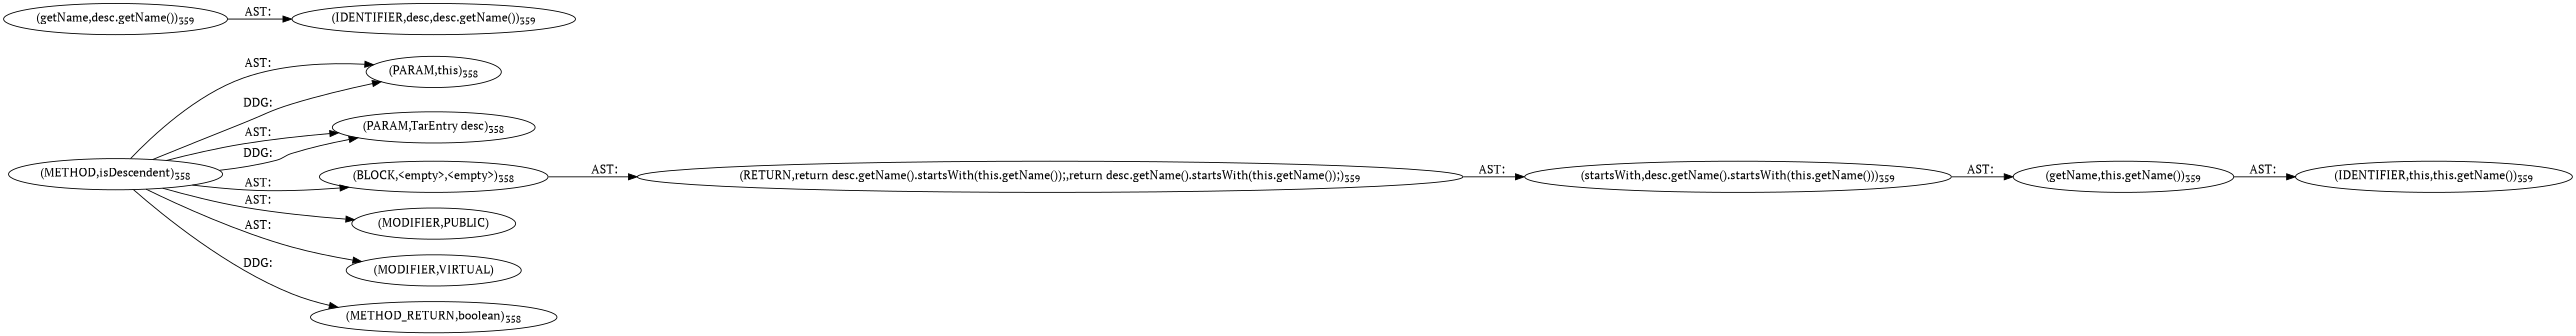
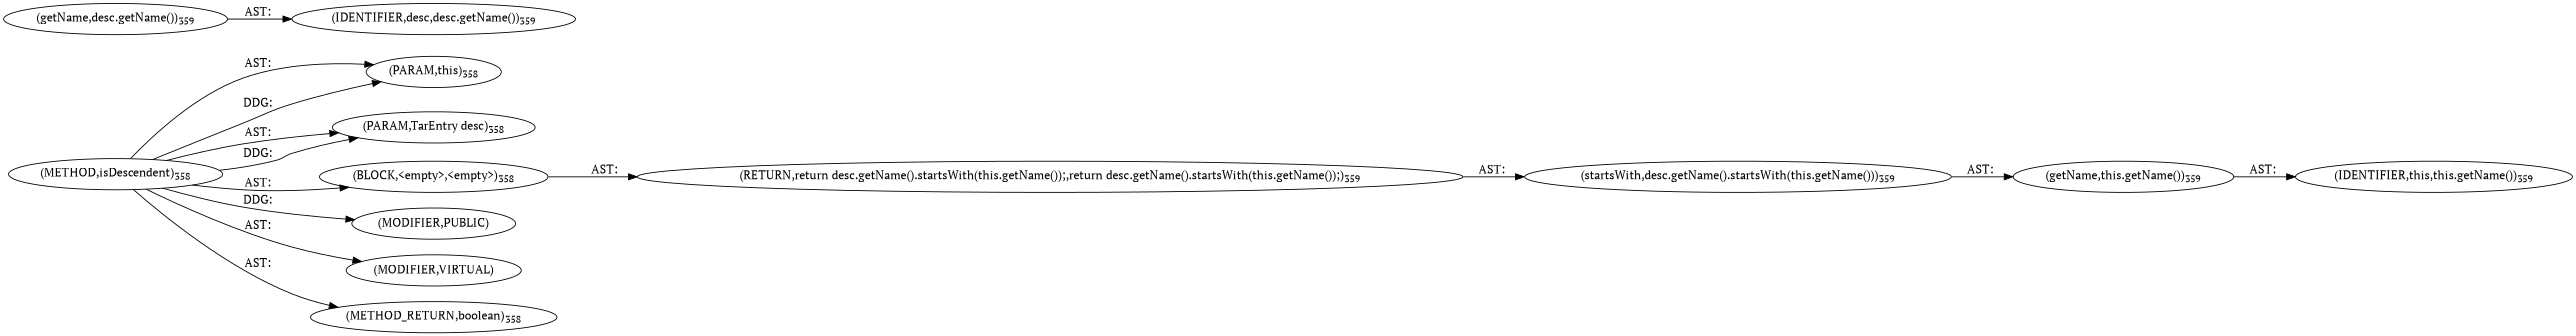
edge "(METHOD,isDescendent)" -> "(MODIFIER,PUBLIC)": label "AST: " -> "DDG: "
edge "(METHOD,isDescendent)" -> "(METHOD_RETURN,boolean)": label "DDG: " -> "AST: "
